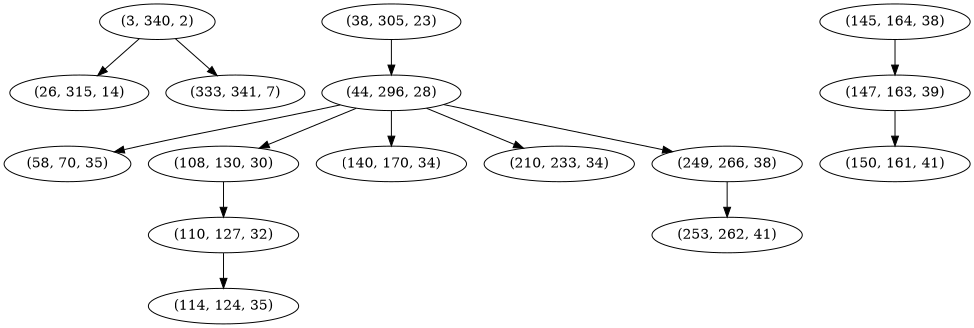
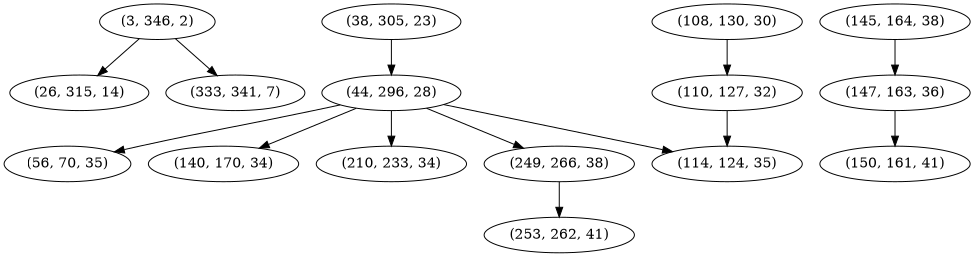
node "(3, 340, 2)": label "(3, 340, 2)" -> "(3, 346, 2)"
node "(147, 163, 39)": label "(147, 163, 39)" -> "(147, 163, 36)"
edge "(44, 296, 28)" -> "(108, 130, 30)": now "(44, 296, 28)" -> "(114, 124, 35)"
node "(58, 70, 35)": label "(58, 70, 35)" -> "(56, 70, 35)"
